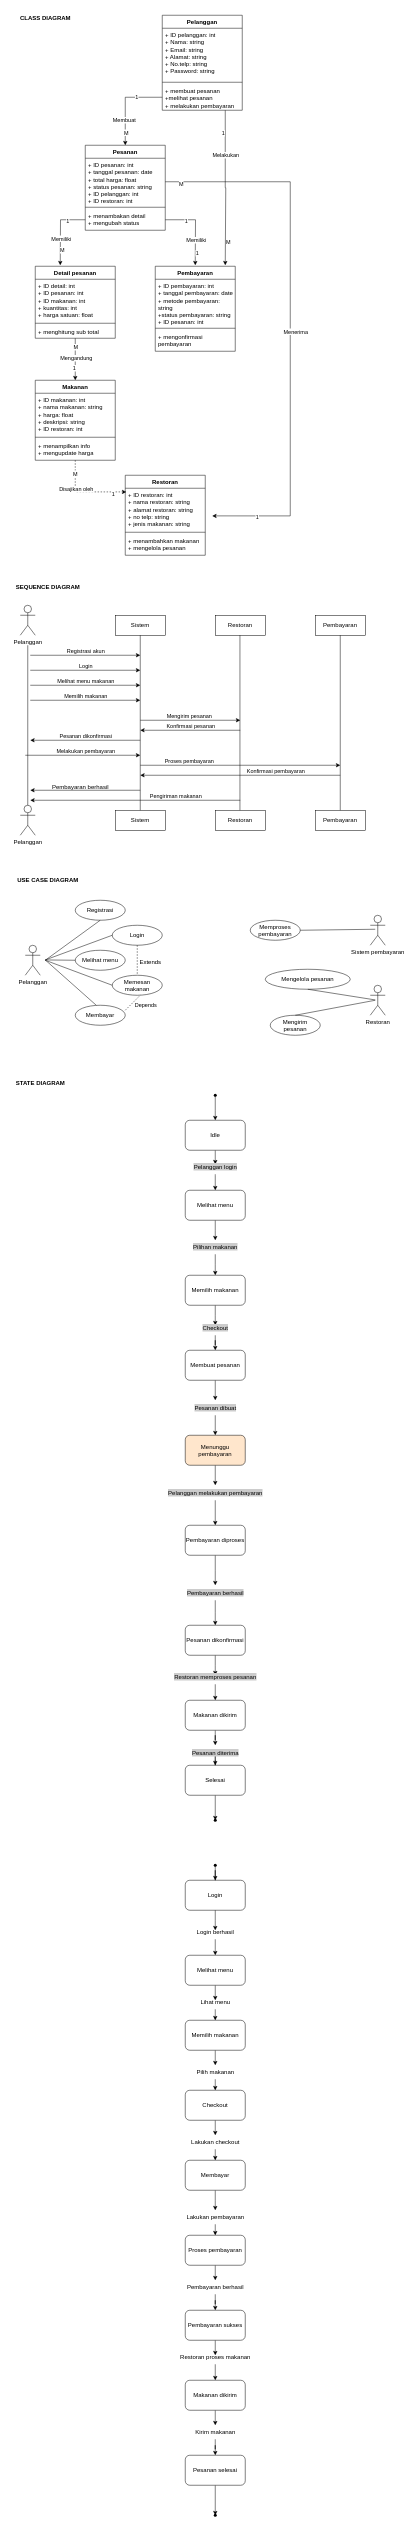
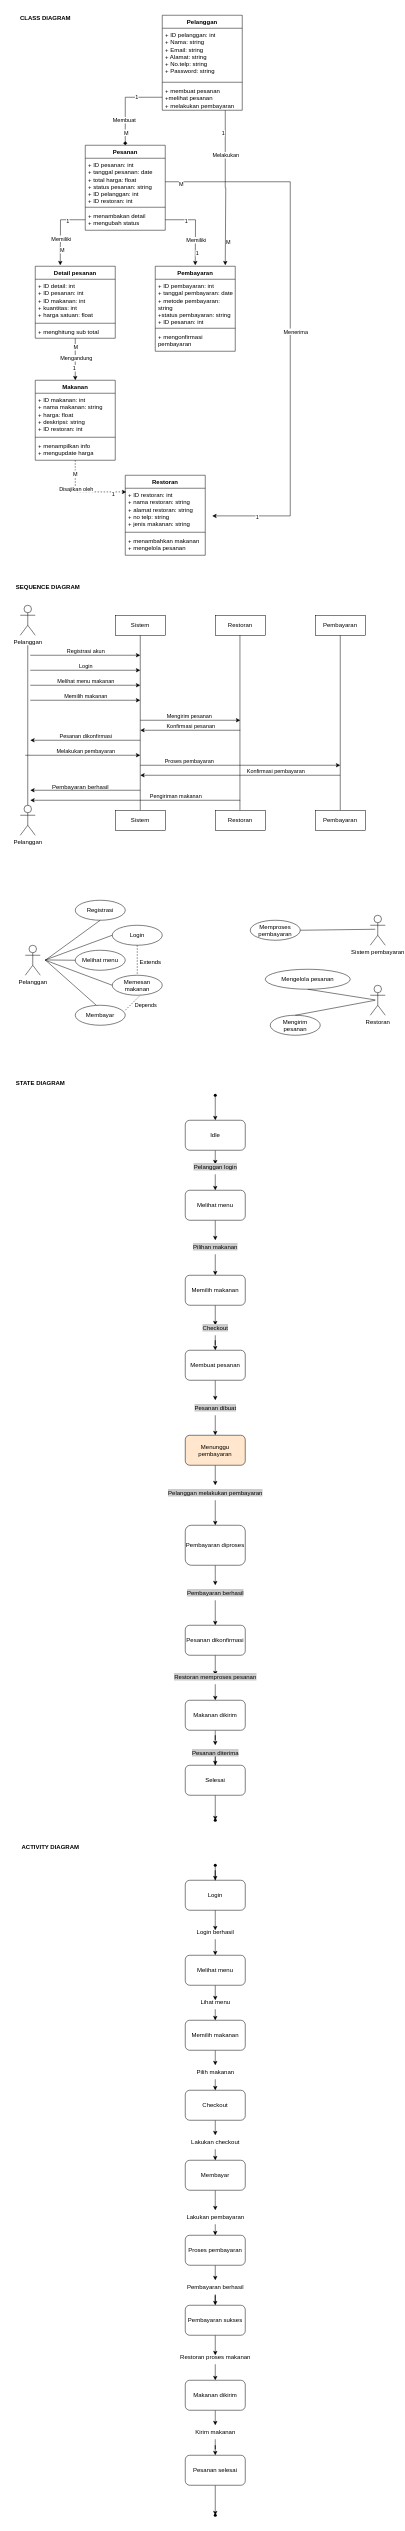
edge "+ membuat pesanan +melihat pesanan + melakukan pembayaran" -> "Pesanan": arrowhead classic -> diamond
node "USE CASE DIAGRAM": removed
node "Pembayaran diproses": size 60x30 -> 60x40
node "ACTIVITY DIAGRAM": added
node "Pembayaran sukses": moved (215, 2325) -> (215, 2320)
